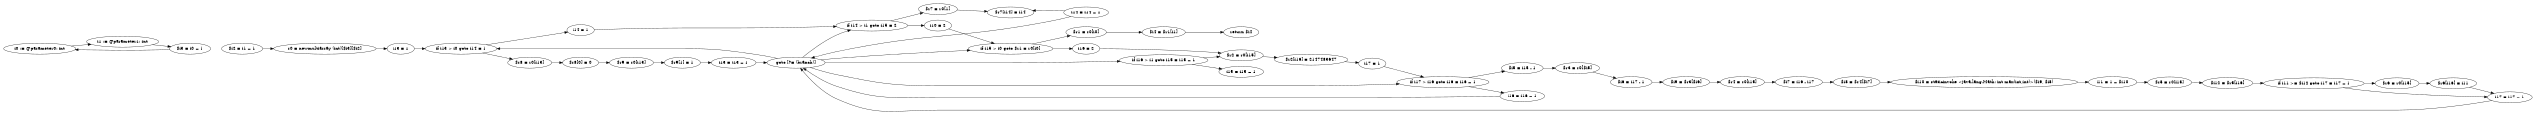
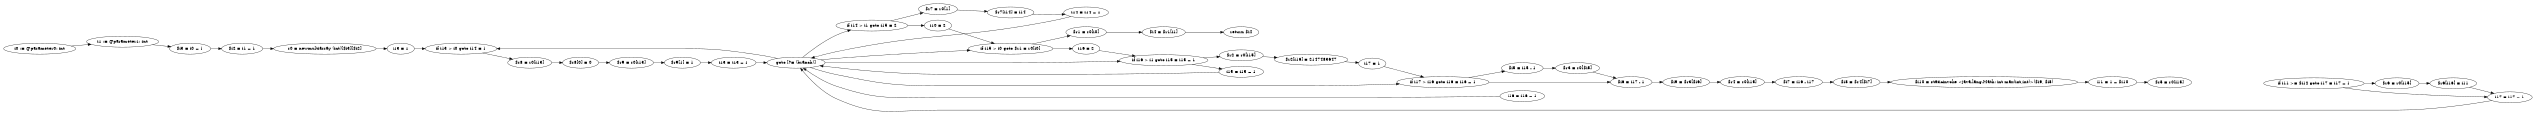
edge "i14 = i14 + 1" -> "$r7[i14] = i14": reversed
node "i14 = 1": removed
edge "$i3 = i0 + 1" -> "i0 := @parameter0: int": now "$i3 = i0 + 1" -> "$i2 = i1 + 1"
edge "i16 = 2" -> "$r2 = r0[i15]": now "i16 = 2" -> "if i16 > i1 goto i15 = i15 + 1"
edge "i15 = i15 + 1" -> "goto [?= (branch)]": added
node "$i12 = $r5[i16]": removed
edge "if i17 > i16 goto i16 = i16 + 1" -> "i16 = i16 + 1": now "if i17 > i16 goto i16 = i16 + 1" -> "$i6 = i17 - 1"
